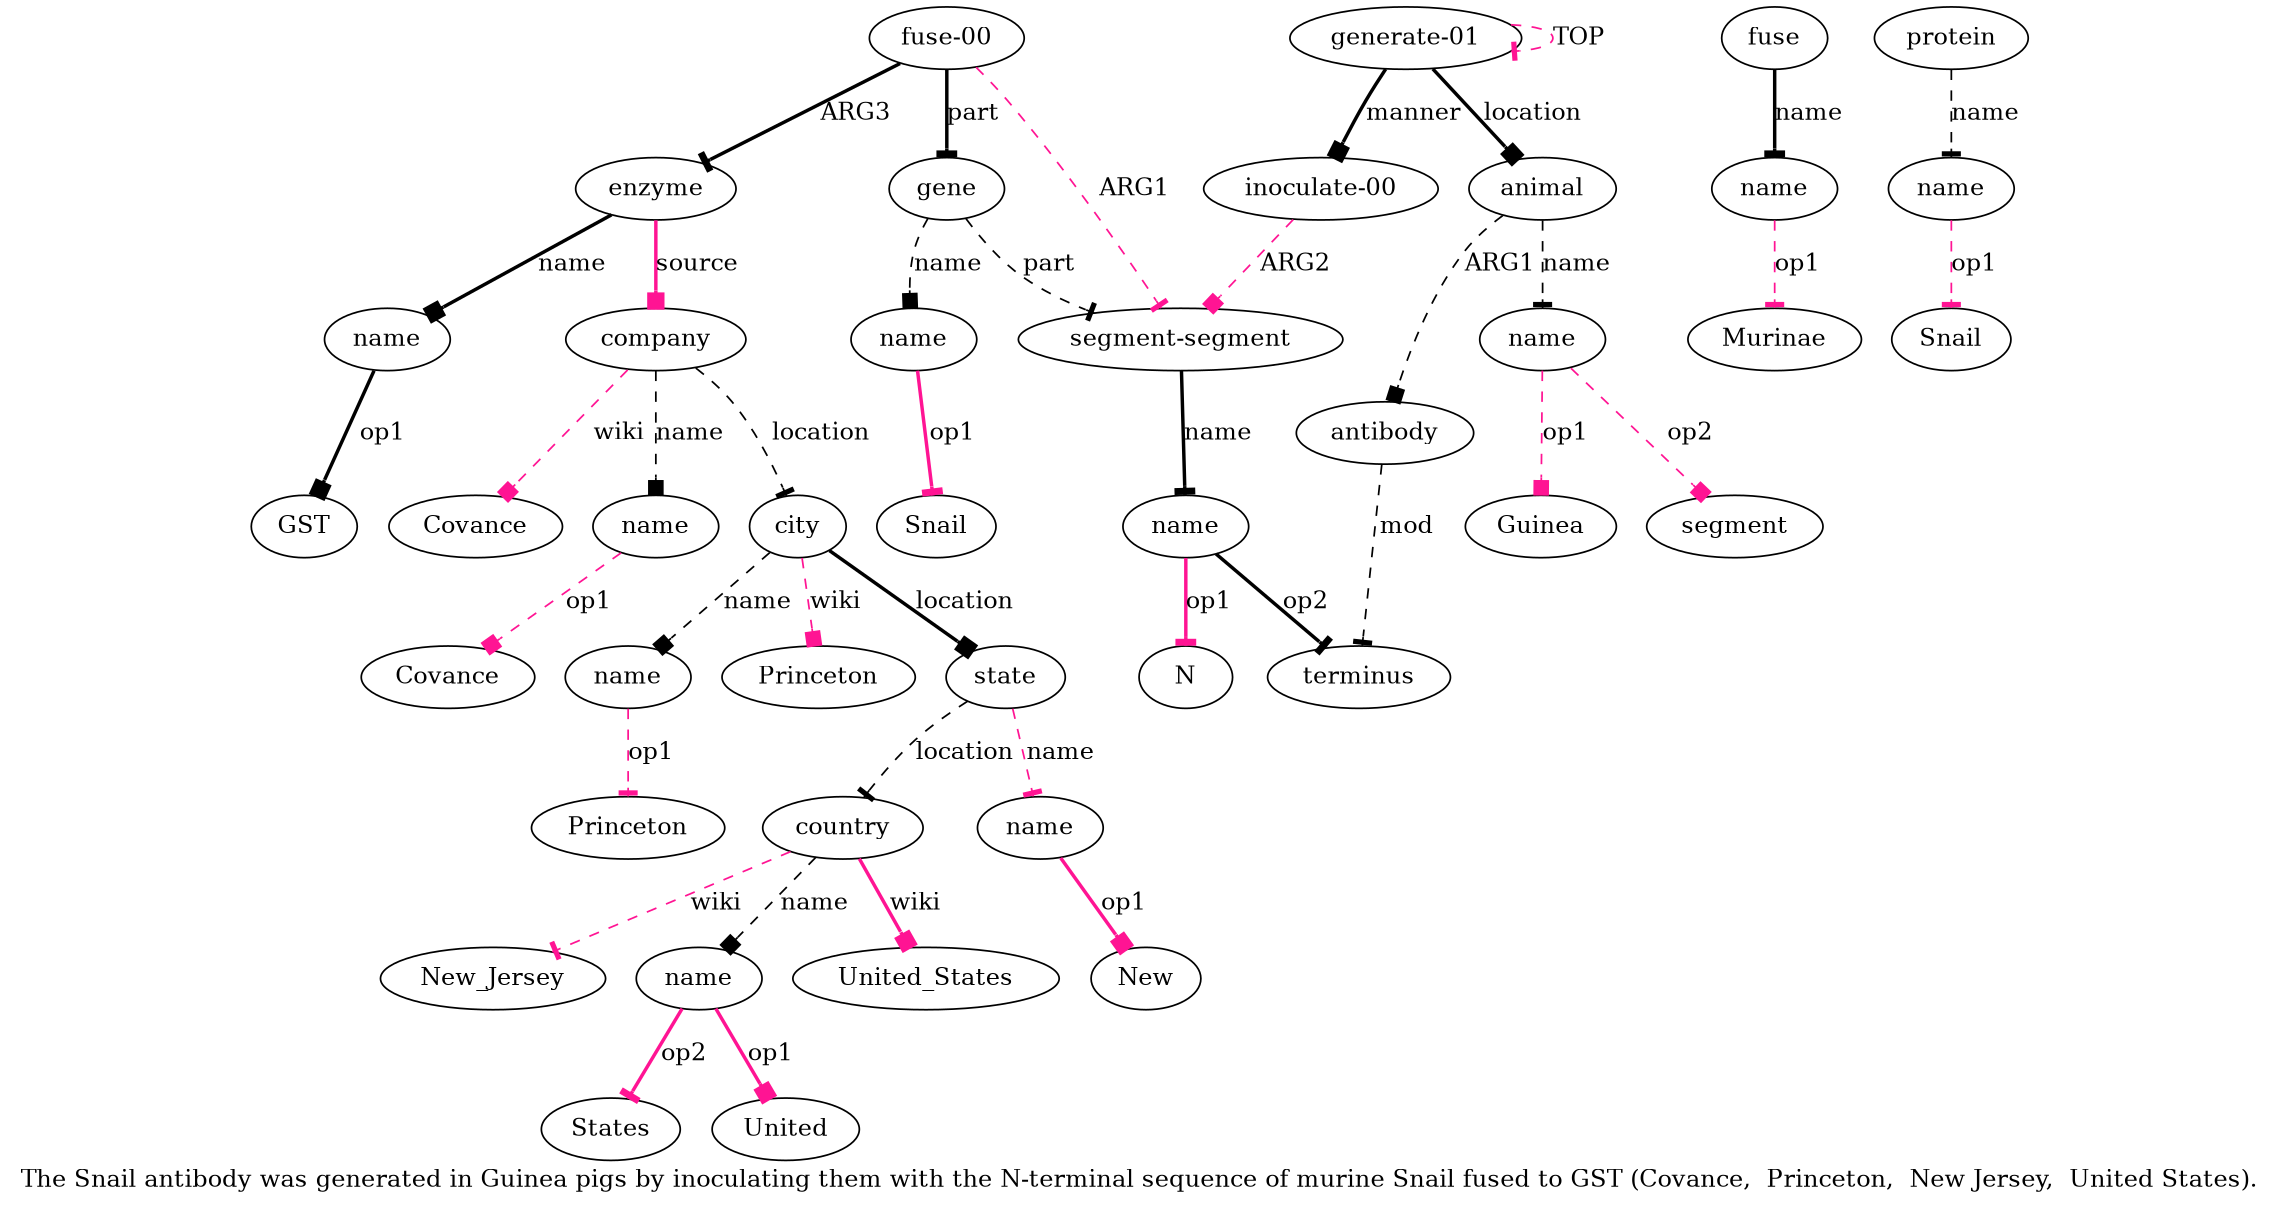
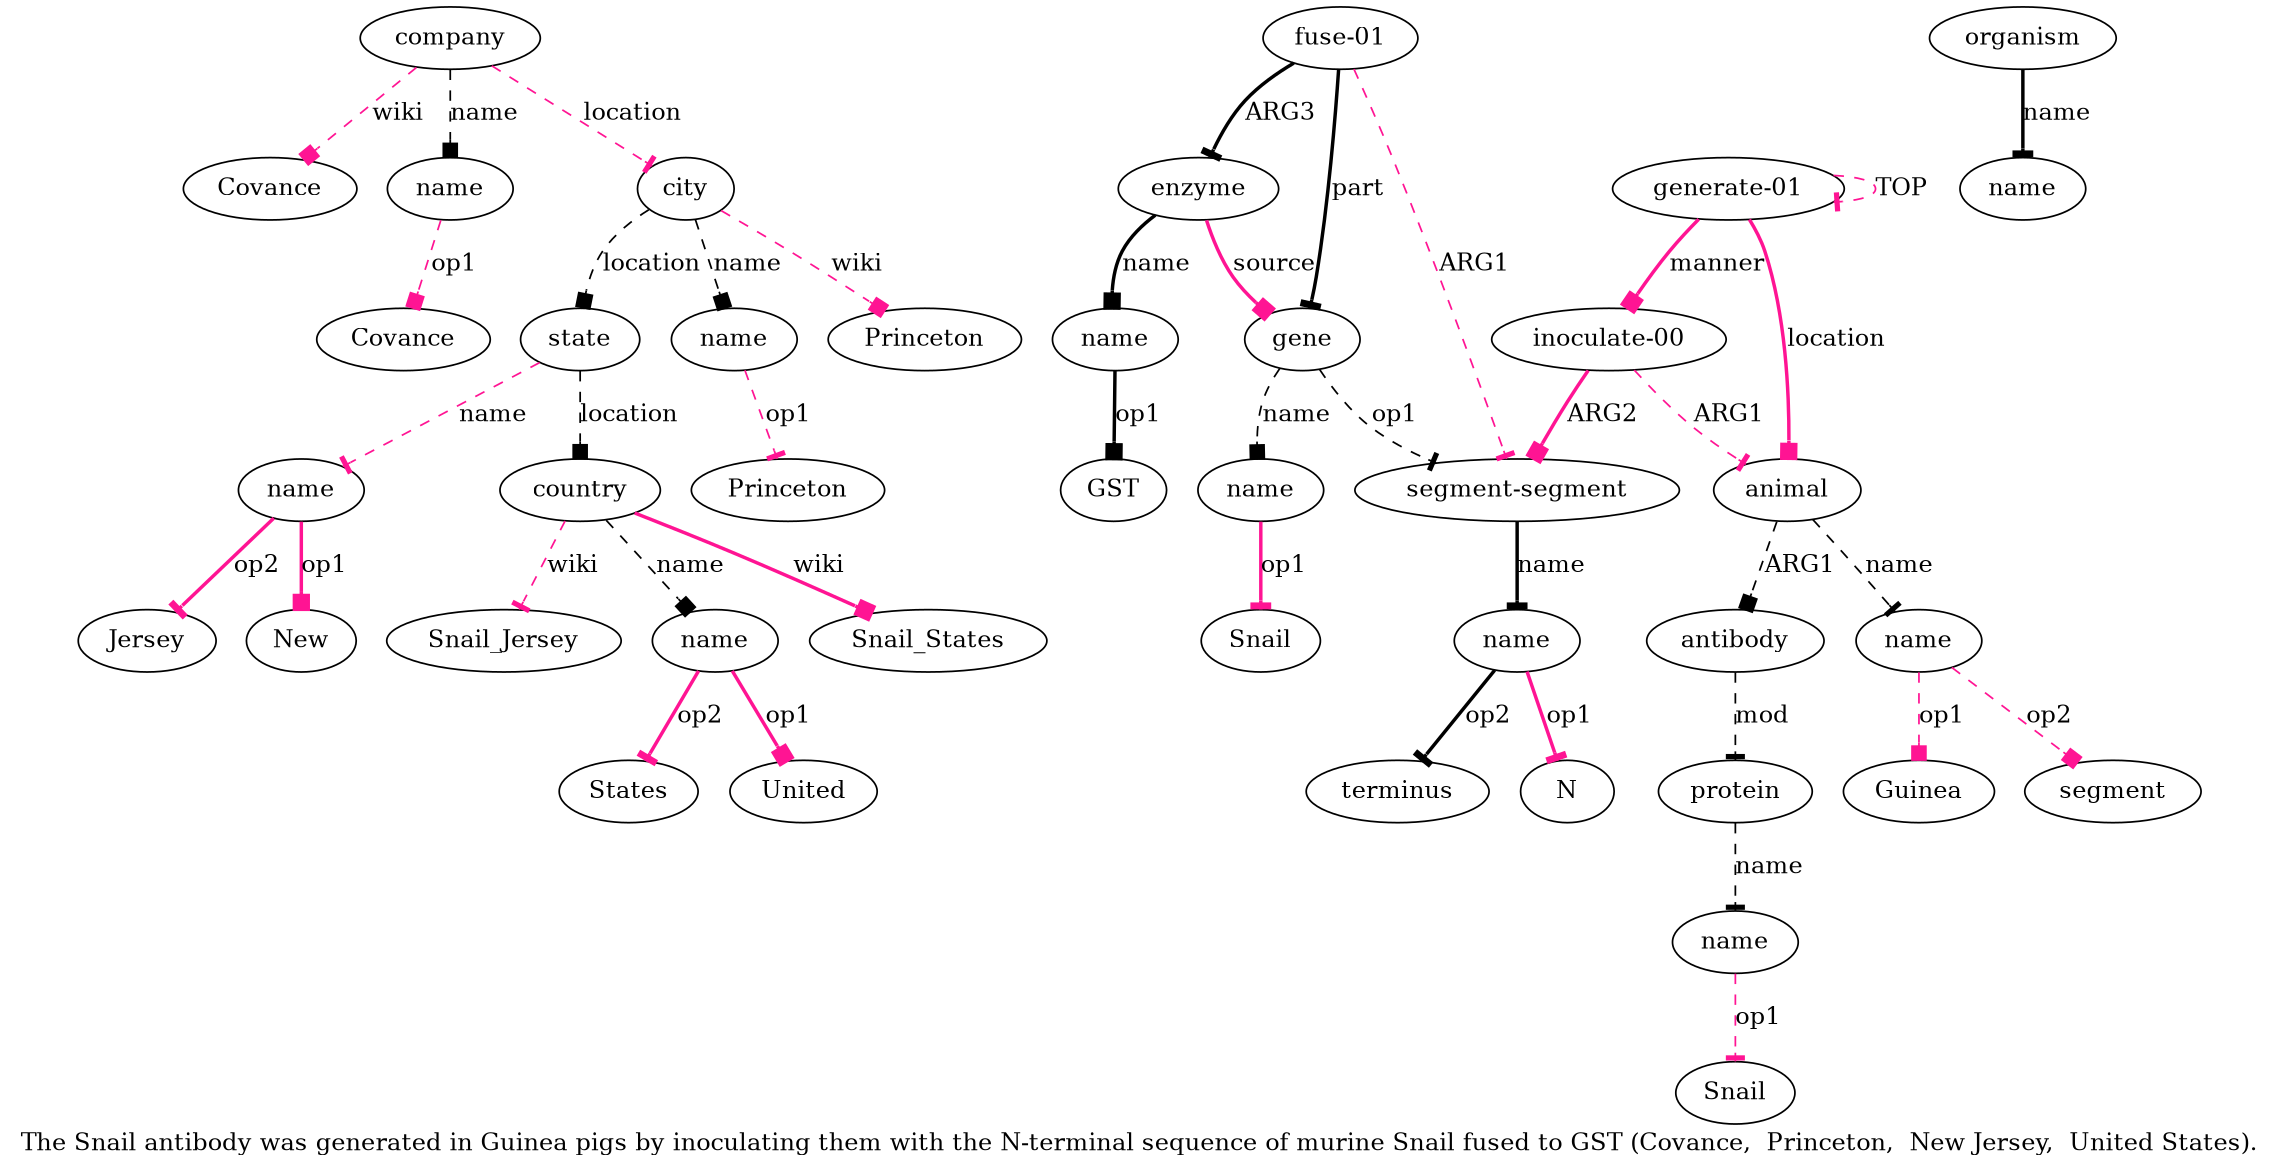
node "fuse-00": label "fuse-00" -> "fuse-01"
node "fuse": label "fuse" -> "organism"
edge "generate-01" -> "inoculate-00": color black -> deeppink
edge "generate-01" -> "animal": color black -> deeppink
edge "enzyme" -> "company": now "enzyme" -> "gene"
edge "inoculate-00" -> "segment-segment": style dashed -> bold
edge "gene" -> "segment-segment": label "part" -> "op1"
node "Murinae": removed
edge "inoculate-00" -> "animal": added, label "ARG1"
edge "company" -> "city": color black -> deeppink
edge "antibody" -> "terminus": now "antibody" -> "protein"
edge "city" -> "state": style bold -> dashed
node "Jersey": added
edge "state" -> "country": arrowhead tee -> box
node "New_Jersey": label "New_Jersey" -> "Snail_Jersey"
node "United_States": label "United_States" -> "Snail_States"
